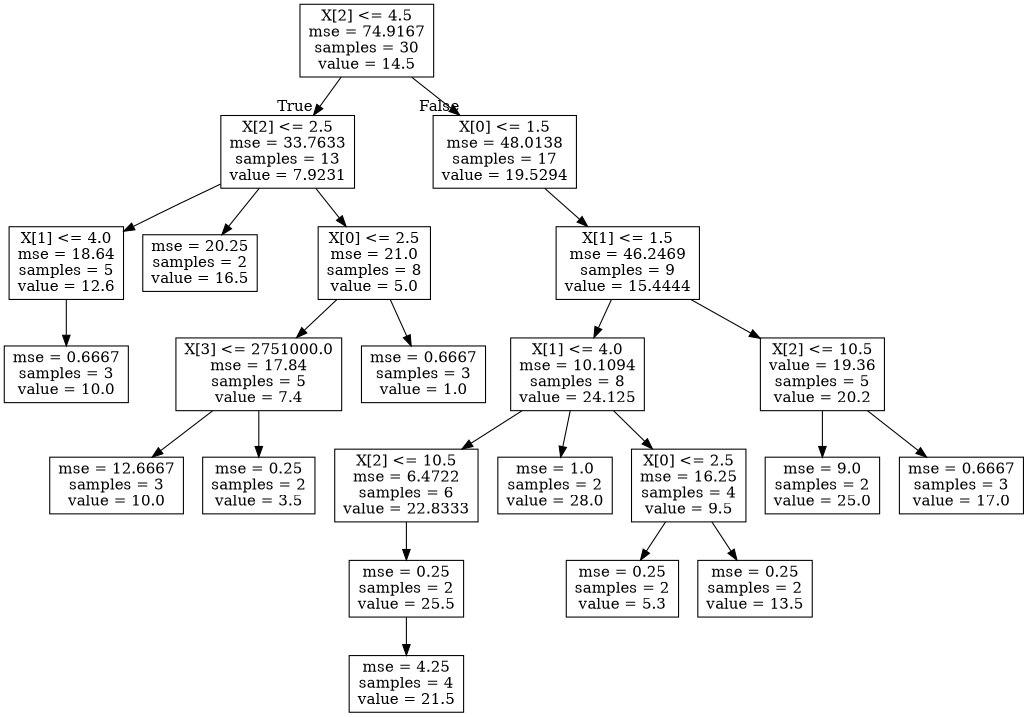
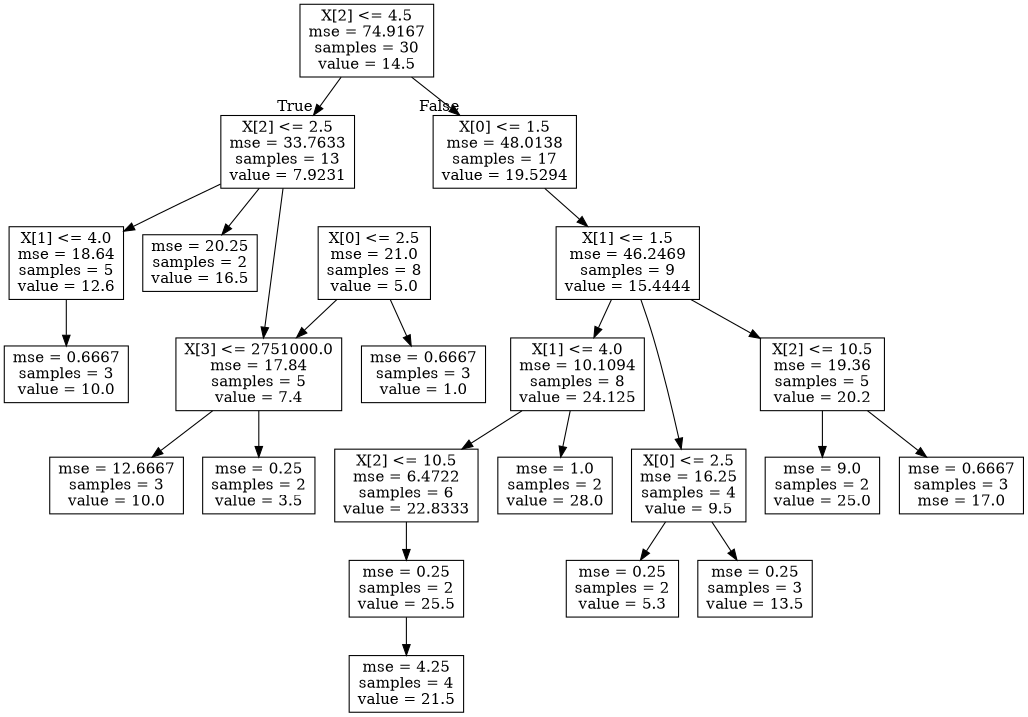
edge "X[2] <= 2.5 mse = 33.7633 samples = 13 value = 7.9231" -> "X[0] <= 2.5 mse = 21.0 samples = 8 value = 5.0": now "X[2] <= 2.5 mse = 33.7633 samples = 13 value = 7.9231" -> "X[3] <= 2751000.0 mse = 17.84 samples = 5 value = 7.4"
node "X[2] <= 10.5 value = 19.36 samples = 5 value = 20.2": label "X[2] <= 10.5 value = 19.36 samples = 5 value = 20.2" -> "X[2] <= 10.5 mse = 19.36 samples = 5 value = 20.2"
edge "X[1] <= 4.0 mse = 10.1094 samples = 8 value = 24.125" -> "X[0] <= 2.5 mse = 16.25 samples = 4 value = 9.5": now "X[1] <= 1.5 mse = 46.2469 samples = 9 value = 15.4444" -> "X[0] <= 2.5 mse = 16.25 samples = 4 value = 9.5"
node "mse = 0.6667 samples = 3 value = 17.0": label "mse = 0.6667 samples = 3 value = 17.0" -> "mse = 0.6667 samples = 3 mse = 17.0"
node "mse = 0.25 samples = 2 value = 13.5": label "mse = 0.25 samples = 2 value = 13.5" -> "mse = 0.25 samples = 3 value = 13.5"
